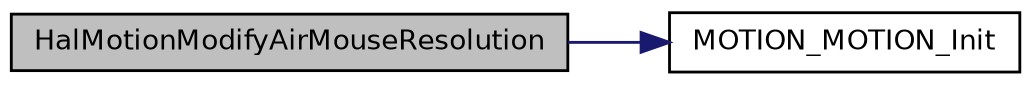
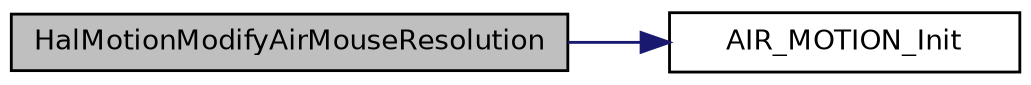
node "MOTION_MOTION_Init": label "MOTION_MOTION_Init" -> "AIR_MOTION_Init"
